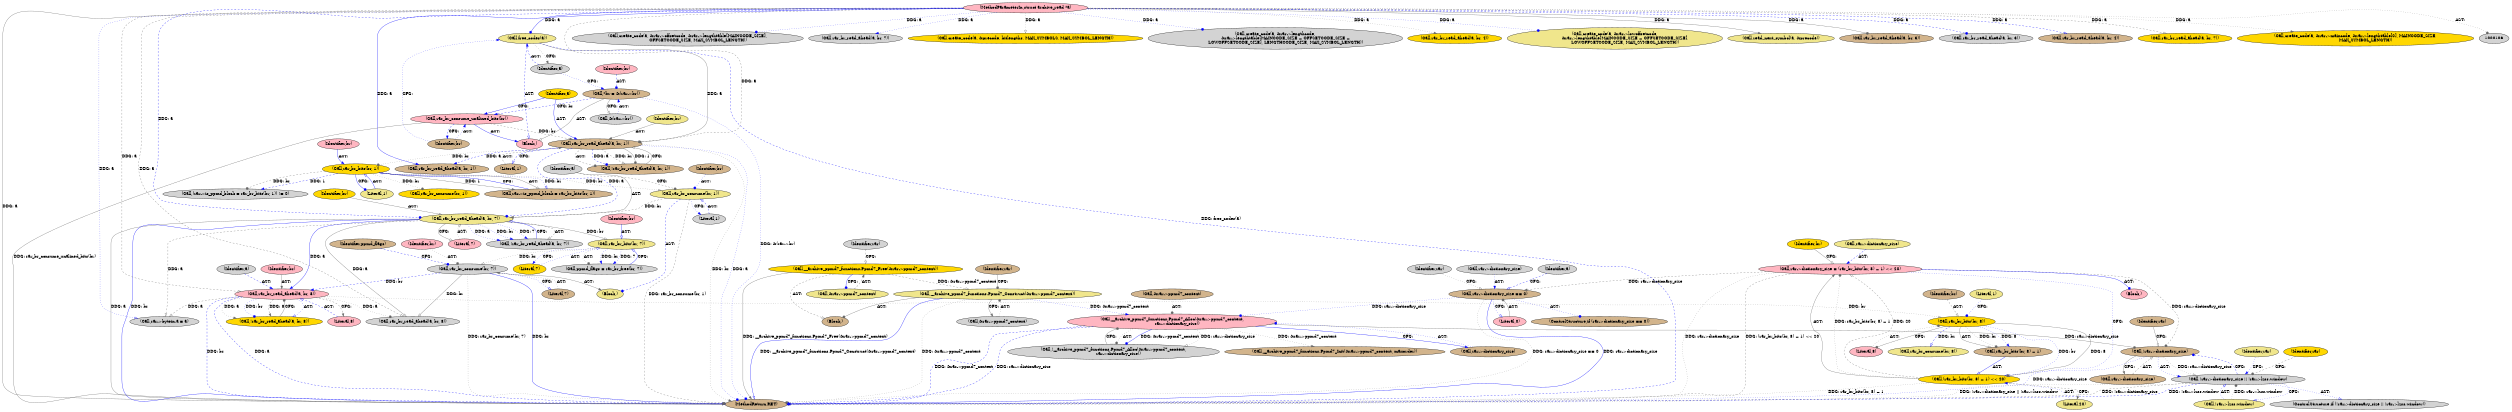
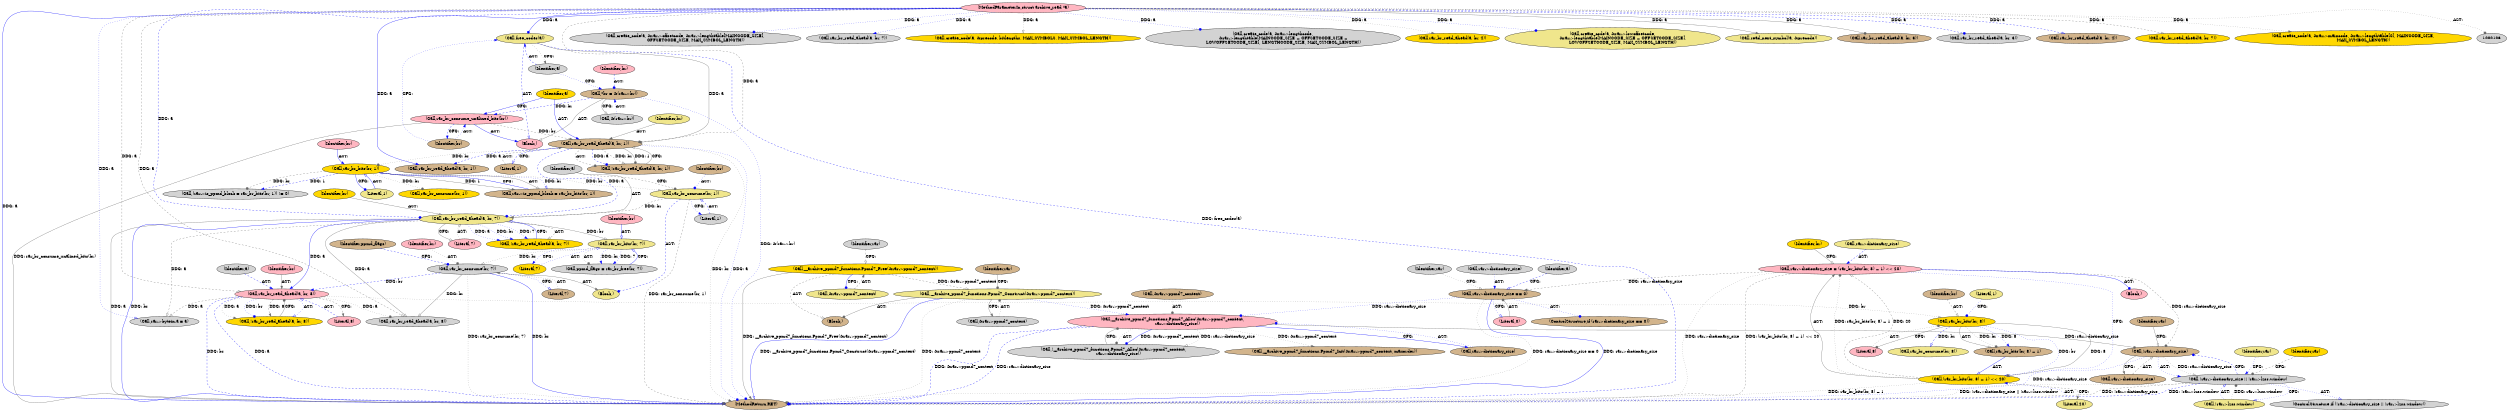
edge "(MethodParameterIn,struct archive_read *a)" -> "(MethodReturn,RET)": color gray40 -> blue
edge "(Call,*br = &(rar->br))" -> "(Call,rar_br_consume_unalined_bits(br))": label "CFG: br" -> "DDG: br"
node "(Call,!rar_br_read_ahead(a, br, 7))": fillcolor lightgrey -> gold
